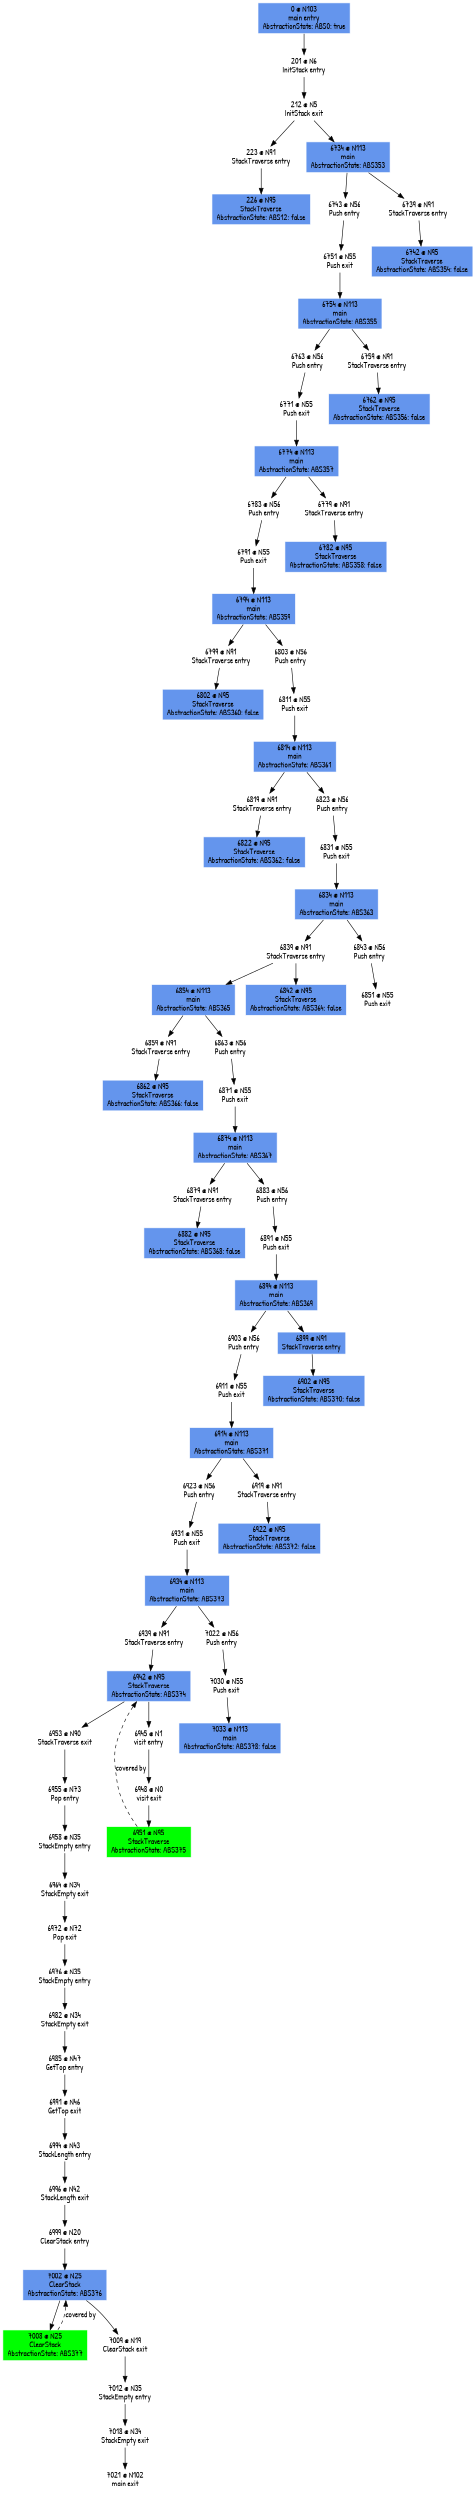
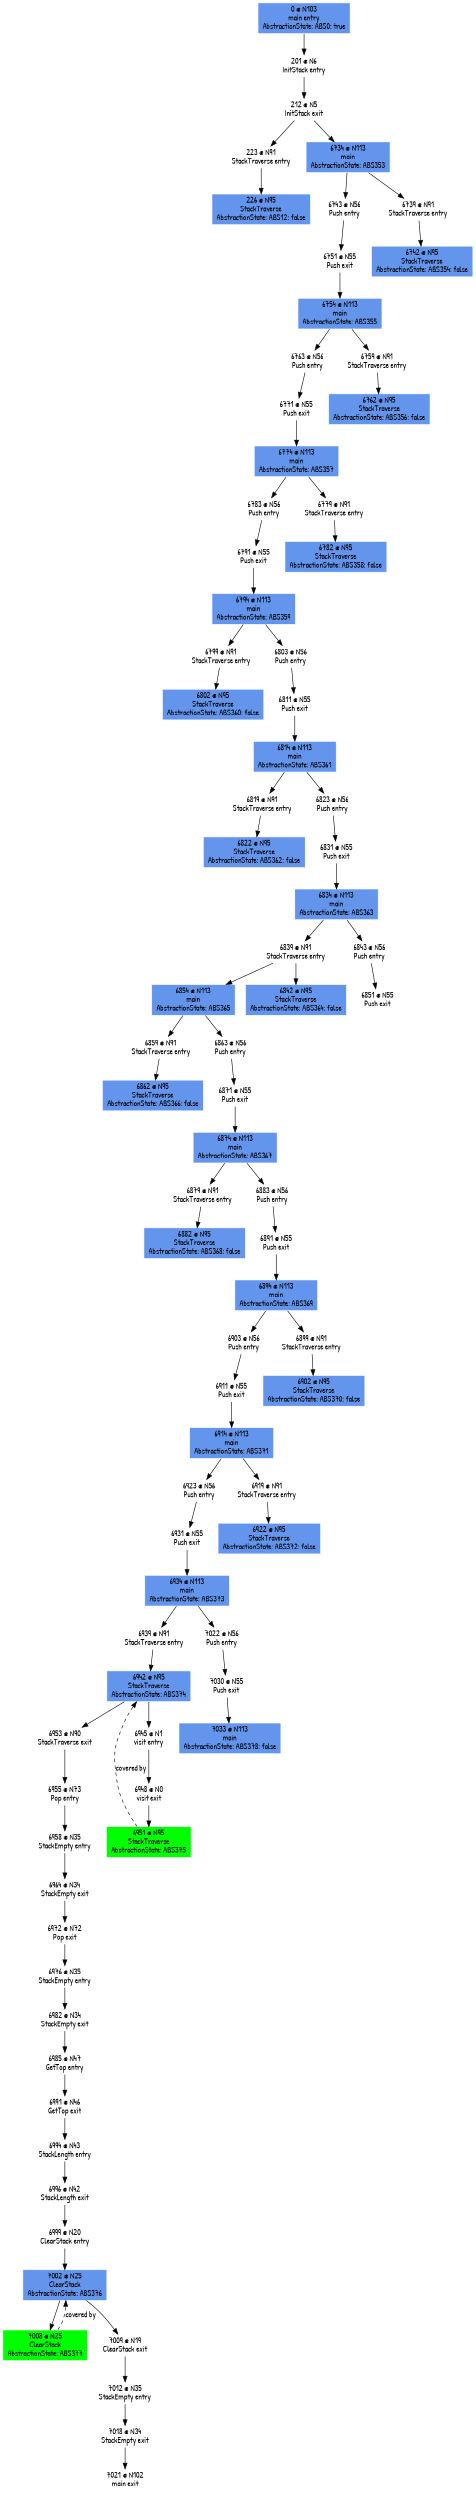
node "6899 @ N91 StackTraverse entry": fillcolor cornflowerblue -> white
